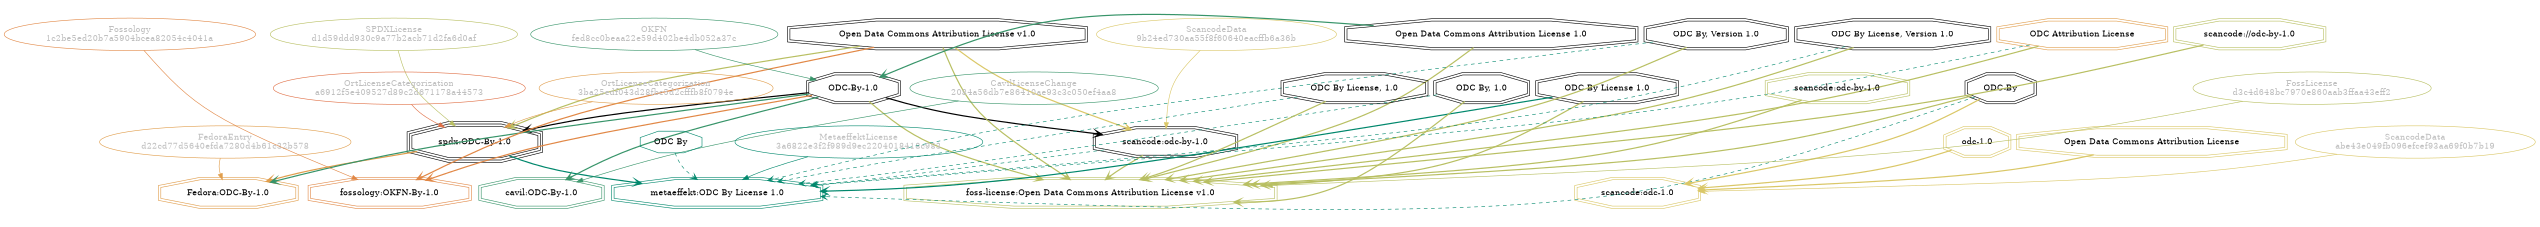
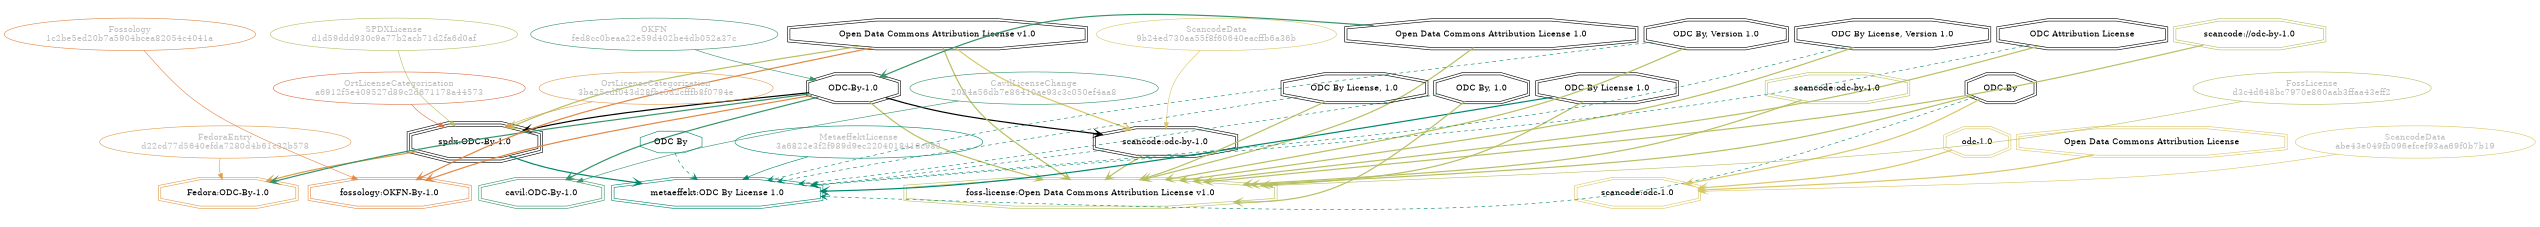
node "ODC Attribution License": color #e09d4b -> black
